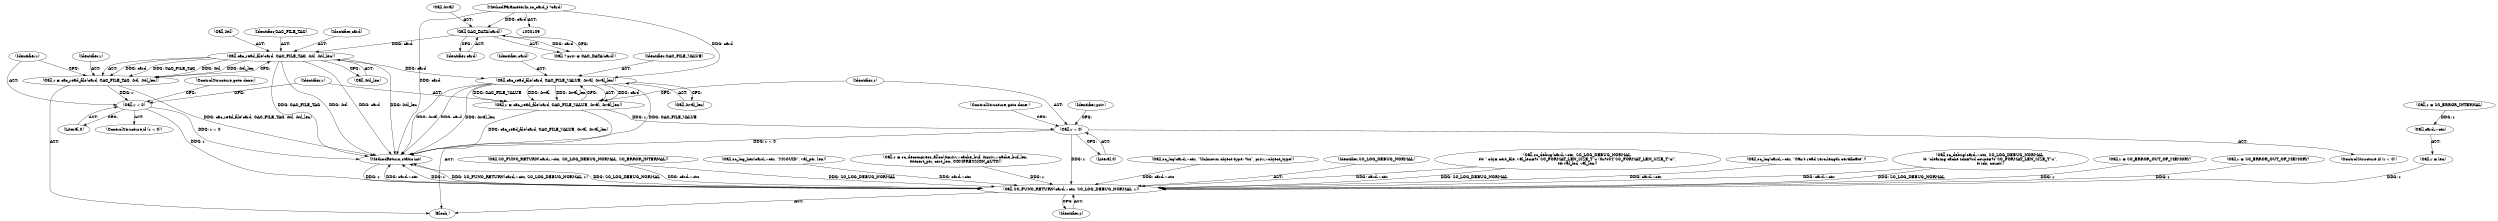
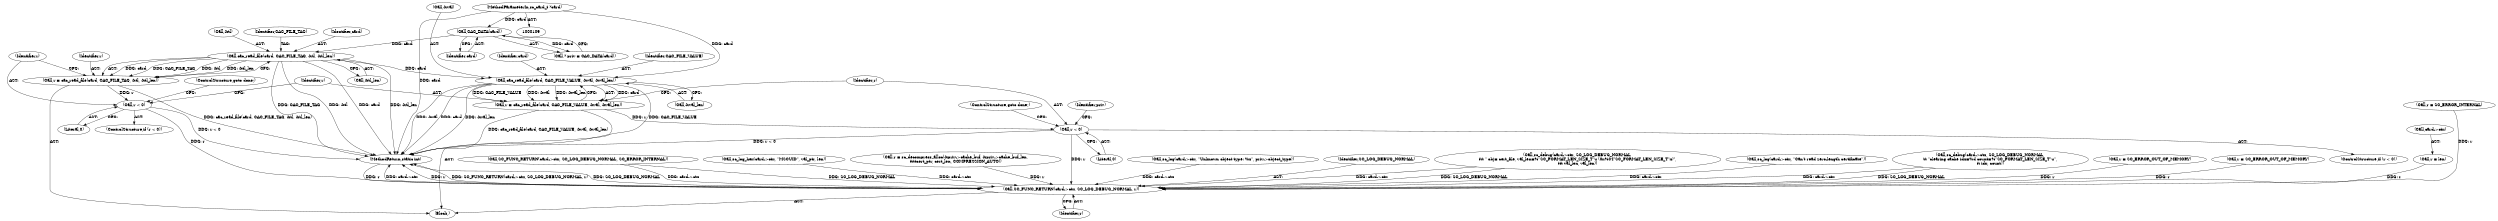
edge "(Call,&val)" -> "(Call,CAC_DATA(card))": now "(Call,&val)" -> "(Call,cac_read_file(card, CAC_FILE_VALUE, &val, &val_len))"
edge "(Identifier,CAC_FILE_TAG)" -> "(Call,cac_read_file(card, CAC_FILE_TAG, &tl, &tl_len))": label "AST: " -> "TAG: "
edge "(Call,r = SC_ERROR_INTERNAL)" -> "(Call,card->ctx)": now "(Call,r = SC_ERROR_INTERNAL)" -> "(Call,SC_FUNC_RETURN(card->ctx, SC_LOG_DEBUG_NORMAL, r))"
